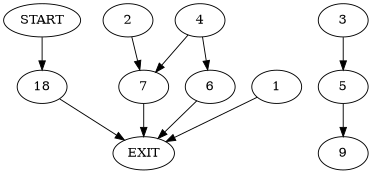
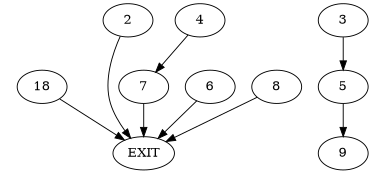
node "START": removed
edge "2" -> "7": now "2" -> "EXIT"
edge "4" -> "6": removed
node "1": label "1" -> "8"
